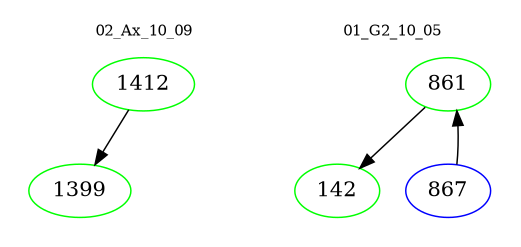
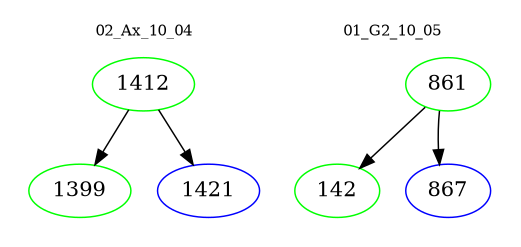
cluster "02_Ax_10_09": label "02_Ax_10_09" -> "02_Ax_10_04"
edge "867" -> "861": reversed
node "1421": added
